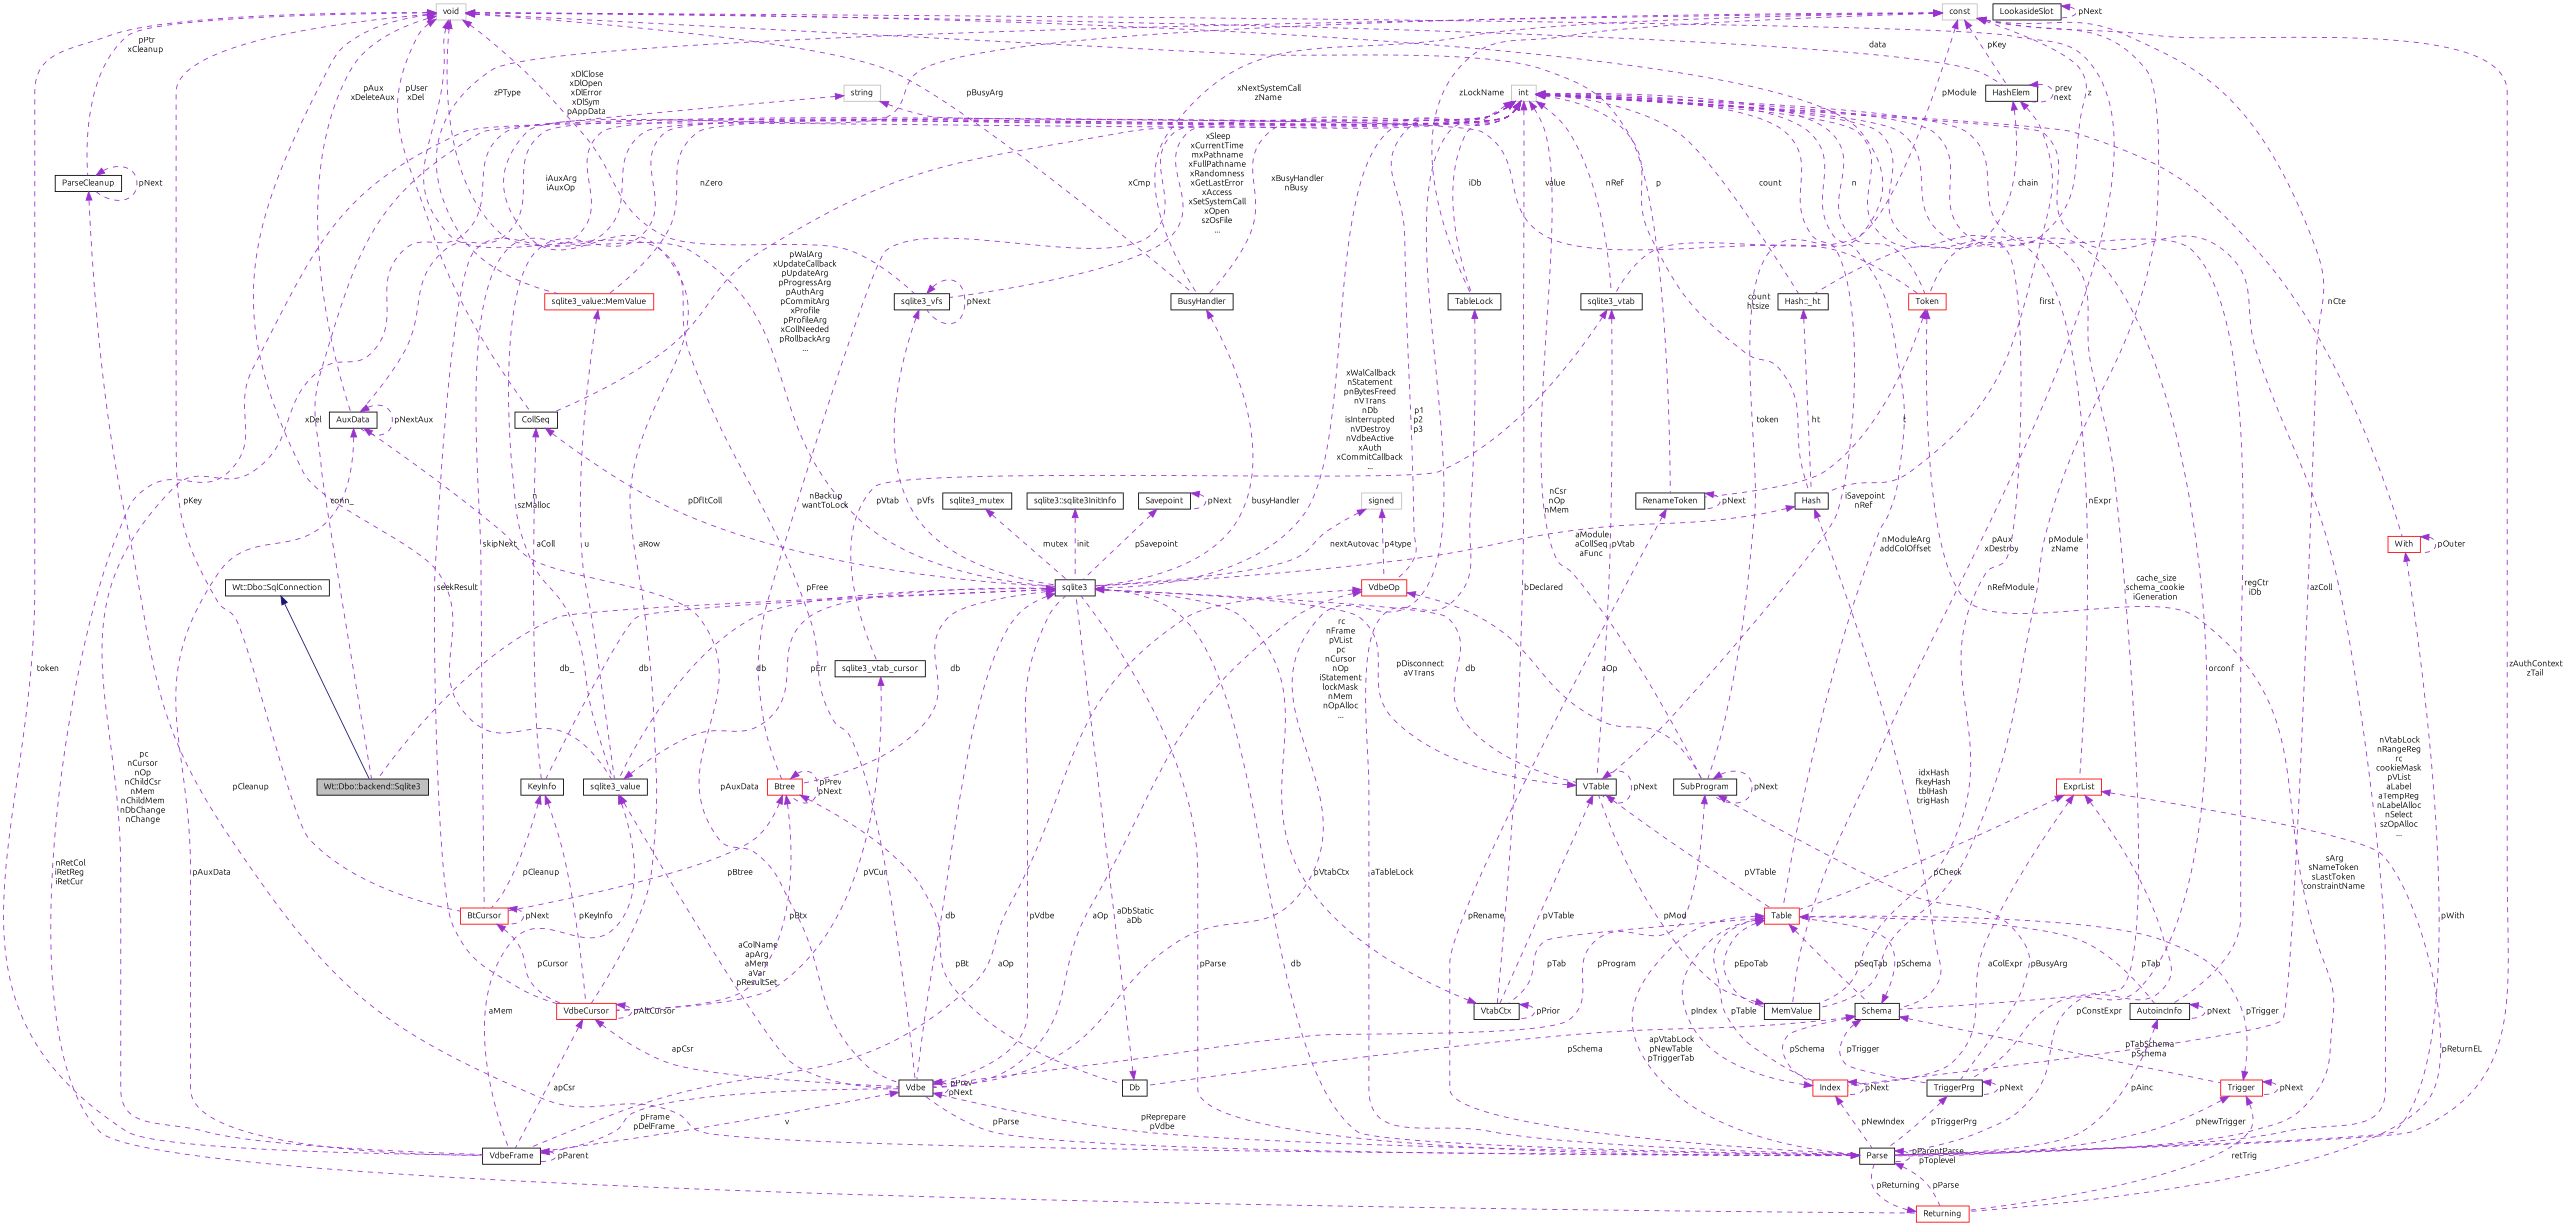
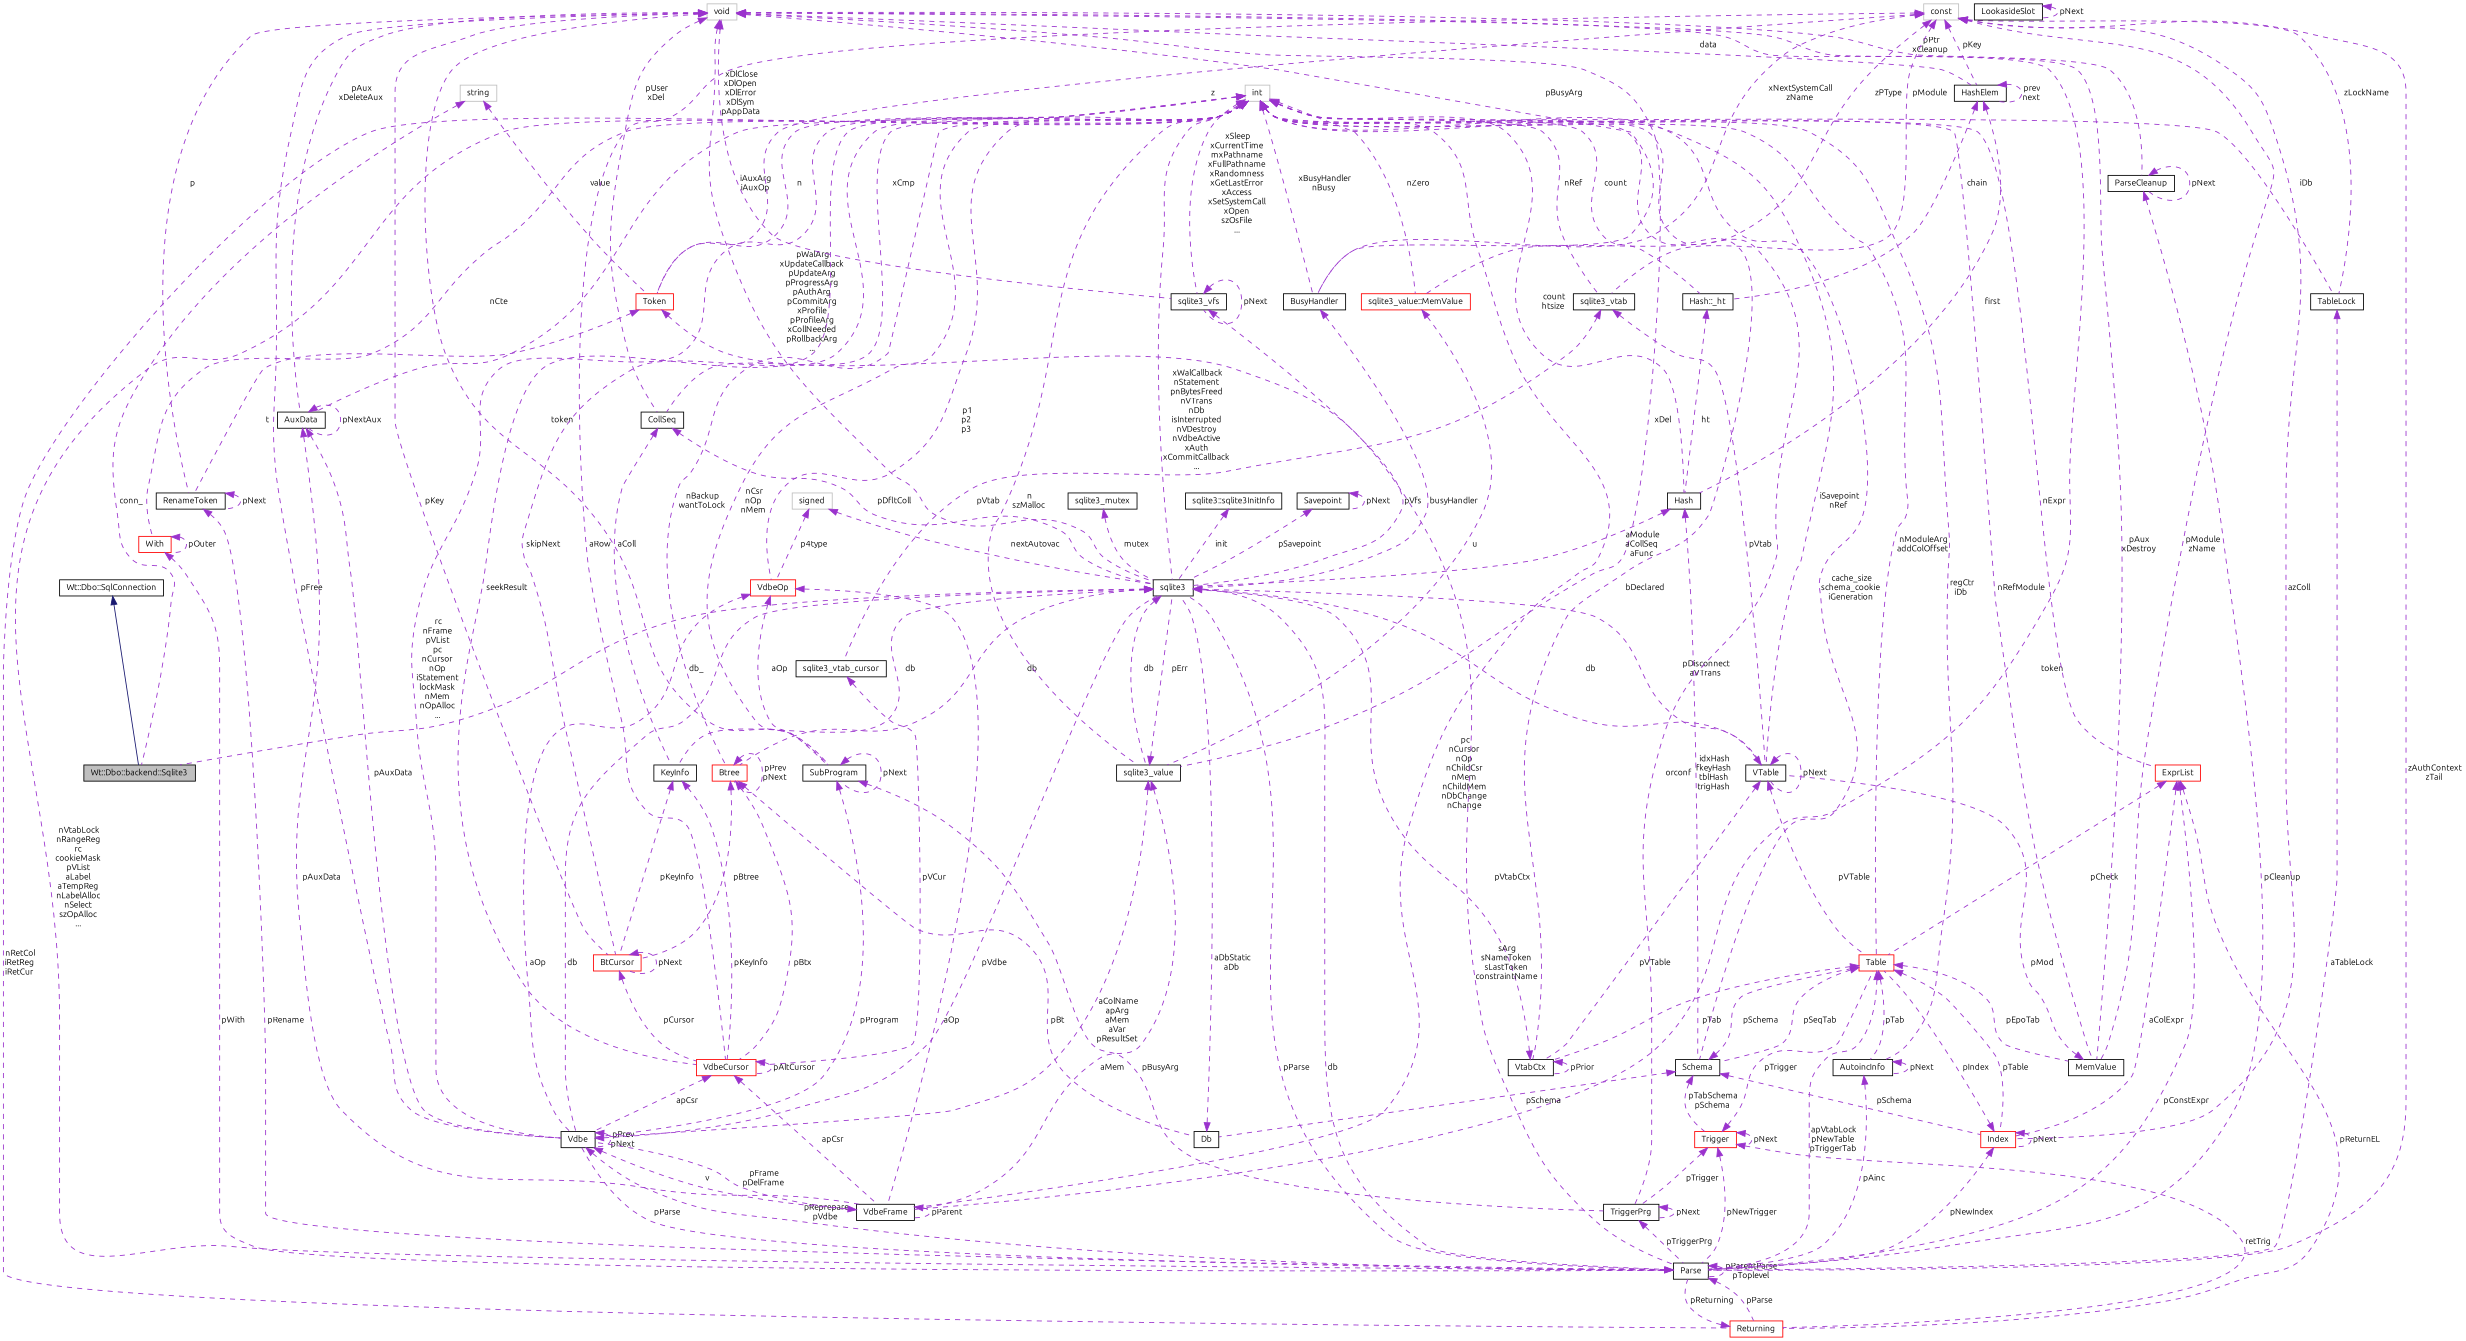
edge "BtCursor" -> "KeyInfo": label " pCleanup" -> " pKeyInfo"
edge "TriggerPrg" -> "Schema": now "TriggerPrg" -> "Trigger"
